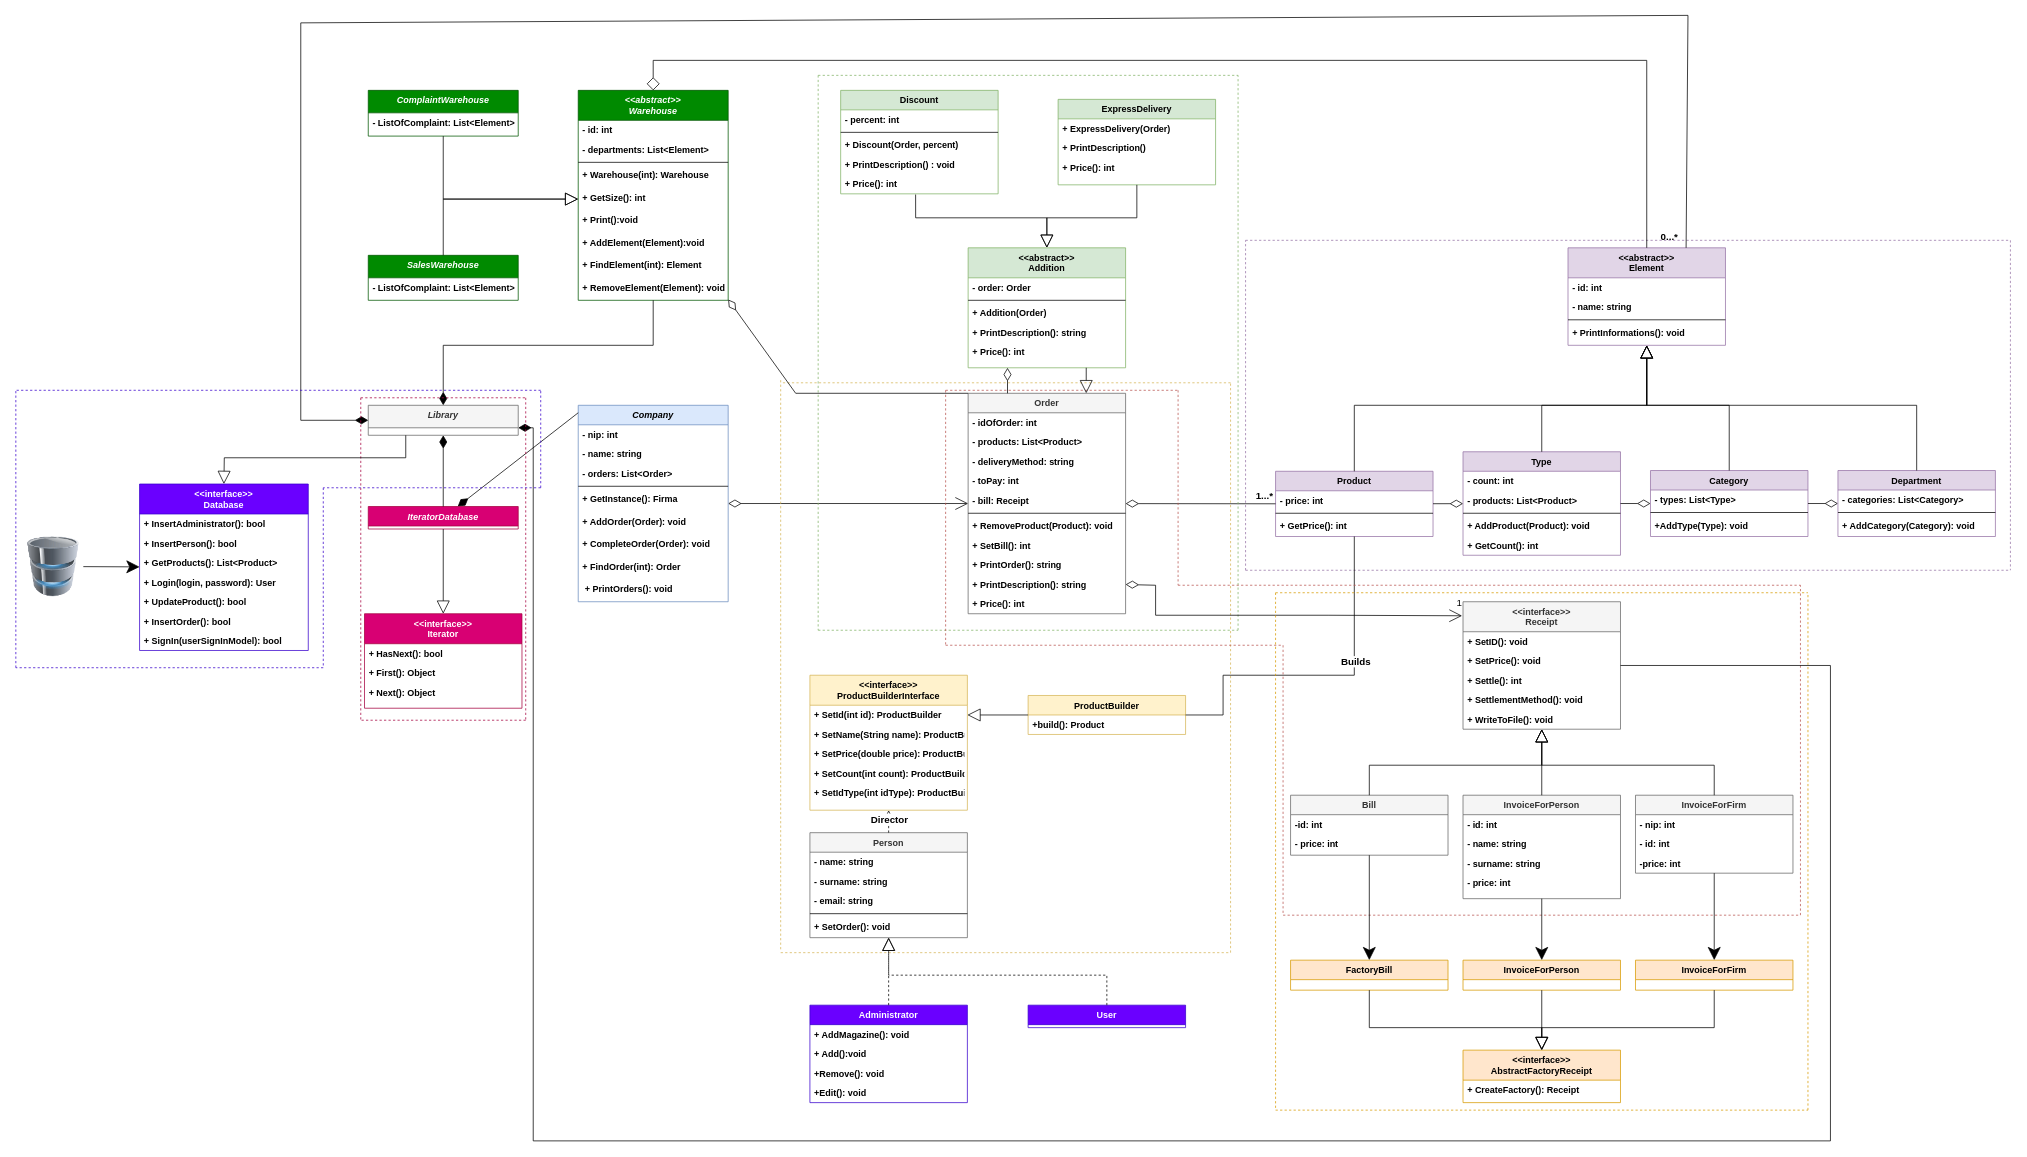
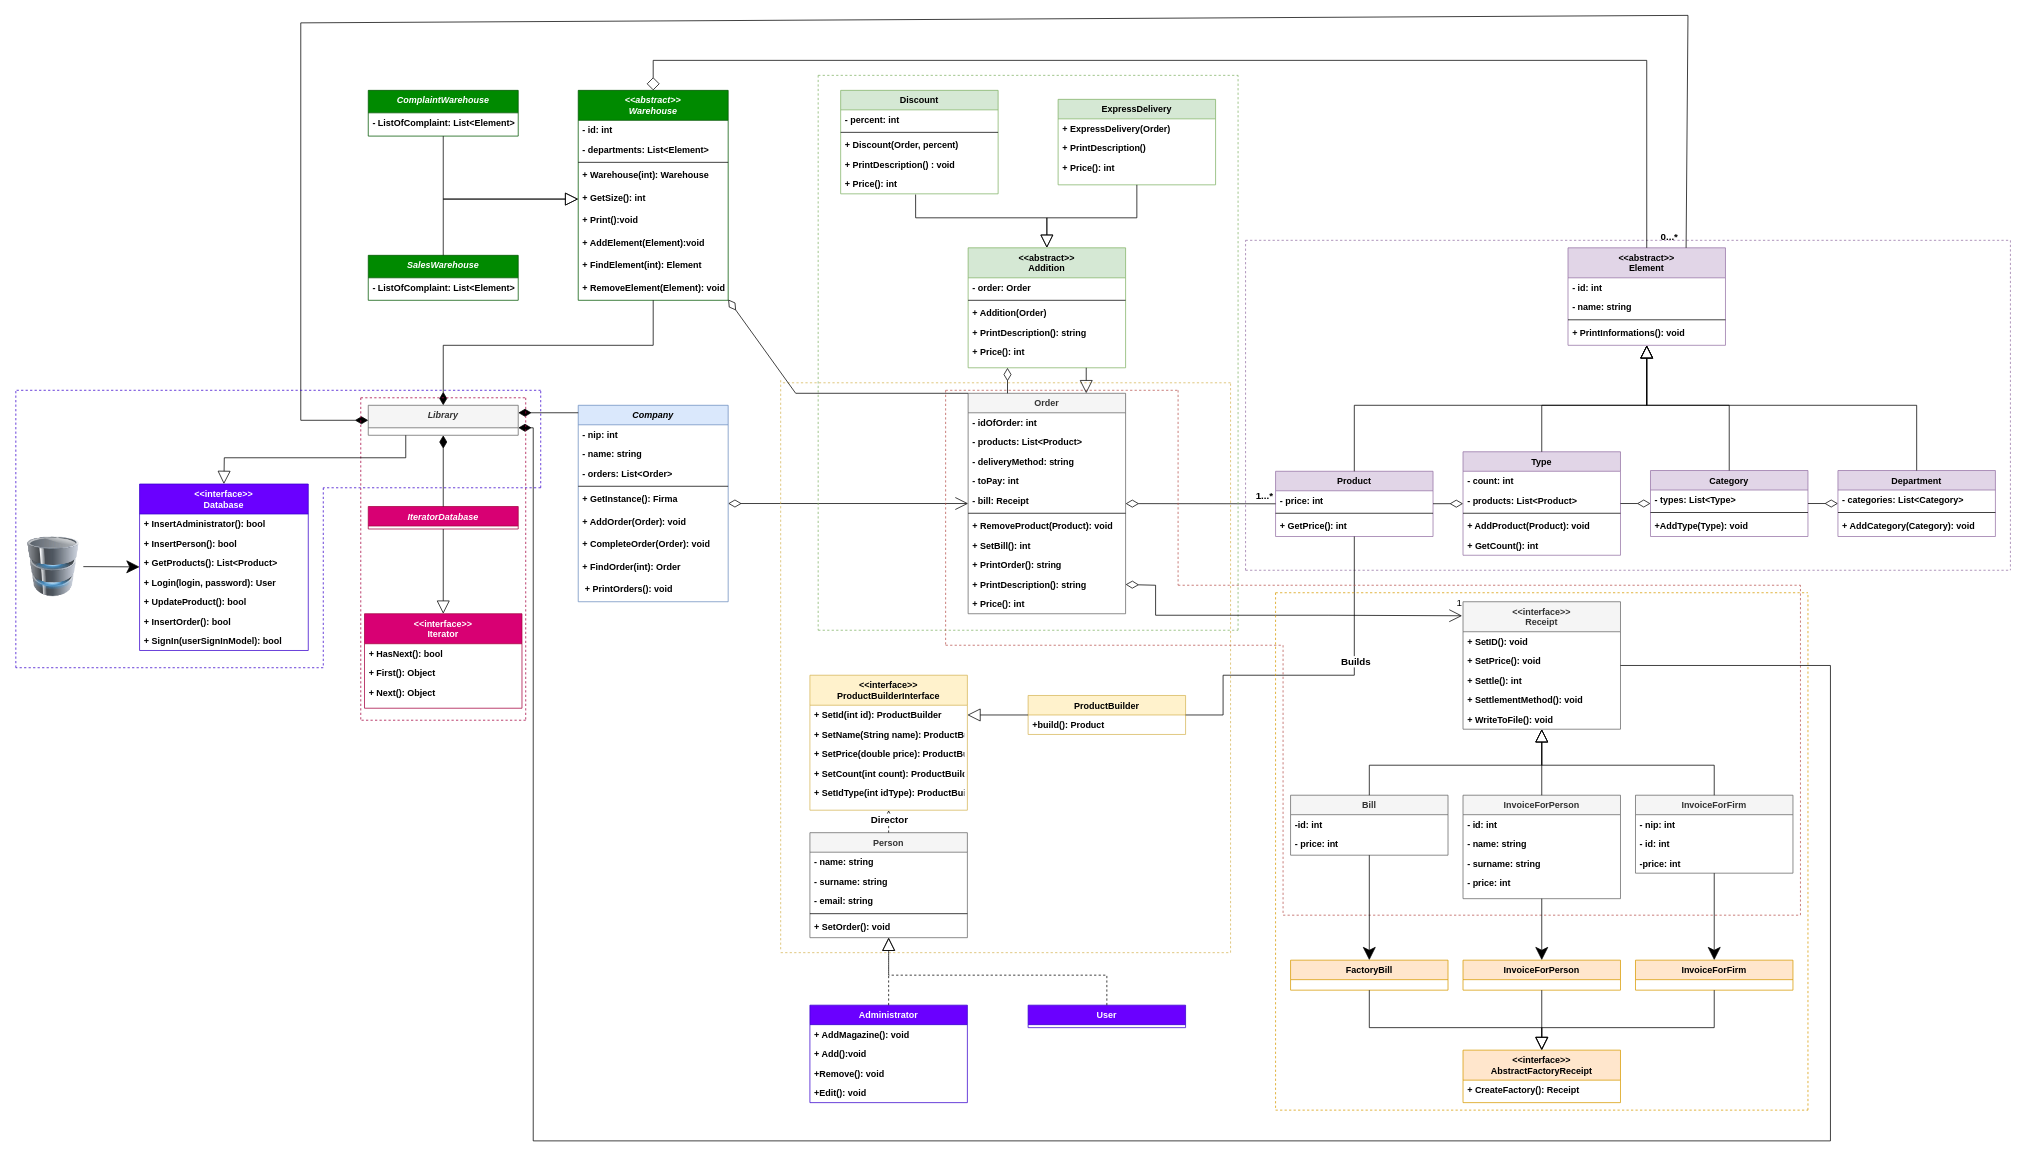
edge "Company" -> "IteratorDatabase": now "Company" -> "Library"
